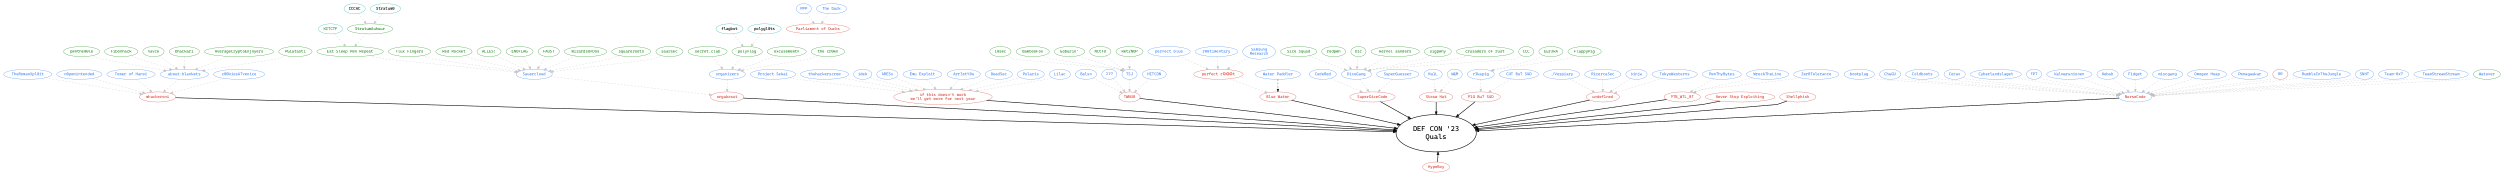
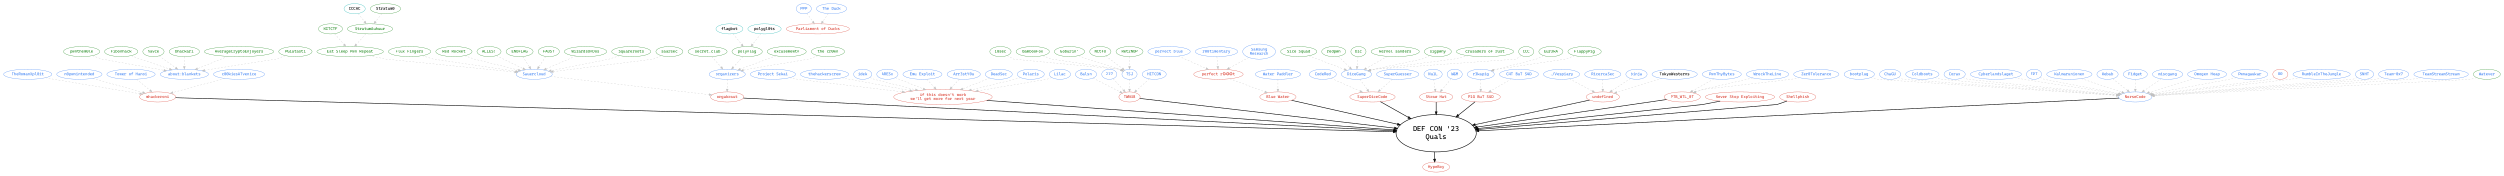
node "Stratum0": color #12b2af -> #228b22
node "KITCTF": color #12b2af -> #228b22
node "TokyoWesterns": fontcolor #4285f4 -> #000000
edge "Water Paddler" -> "Blue Water": color black -> grey
edge "about:blankets" -> "mhackeroni": removed
edge "HypeBoy" -> "DEF CON '23 Quals": reversed
